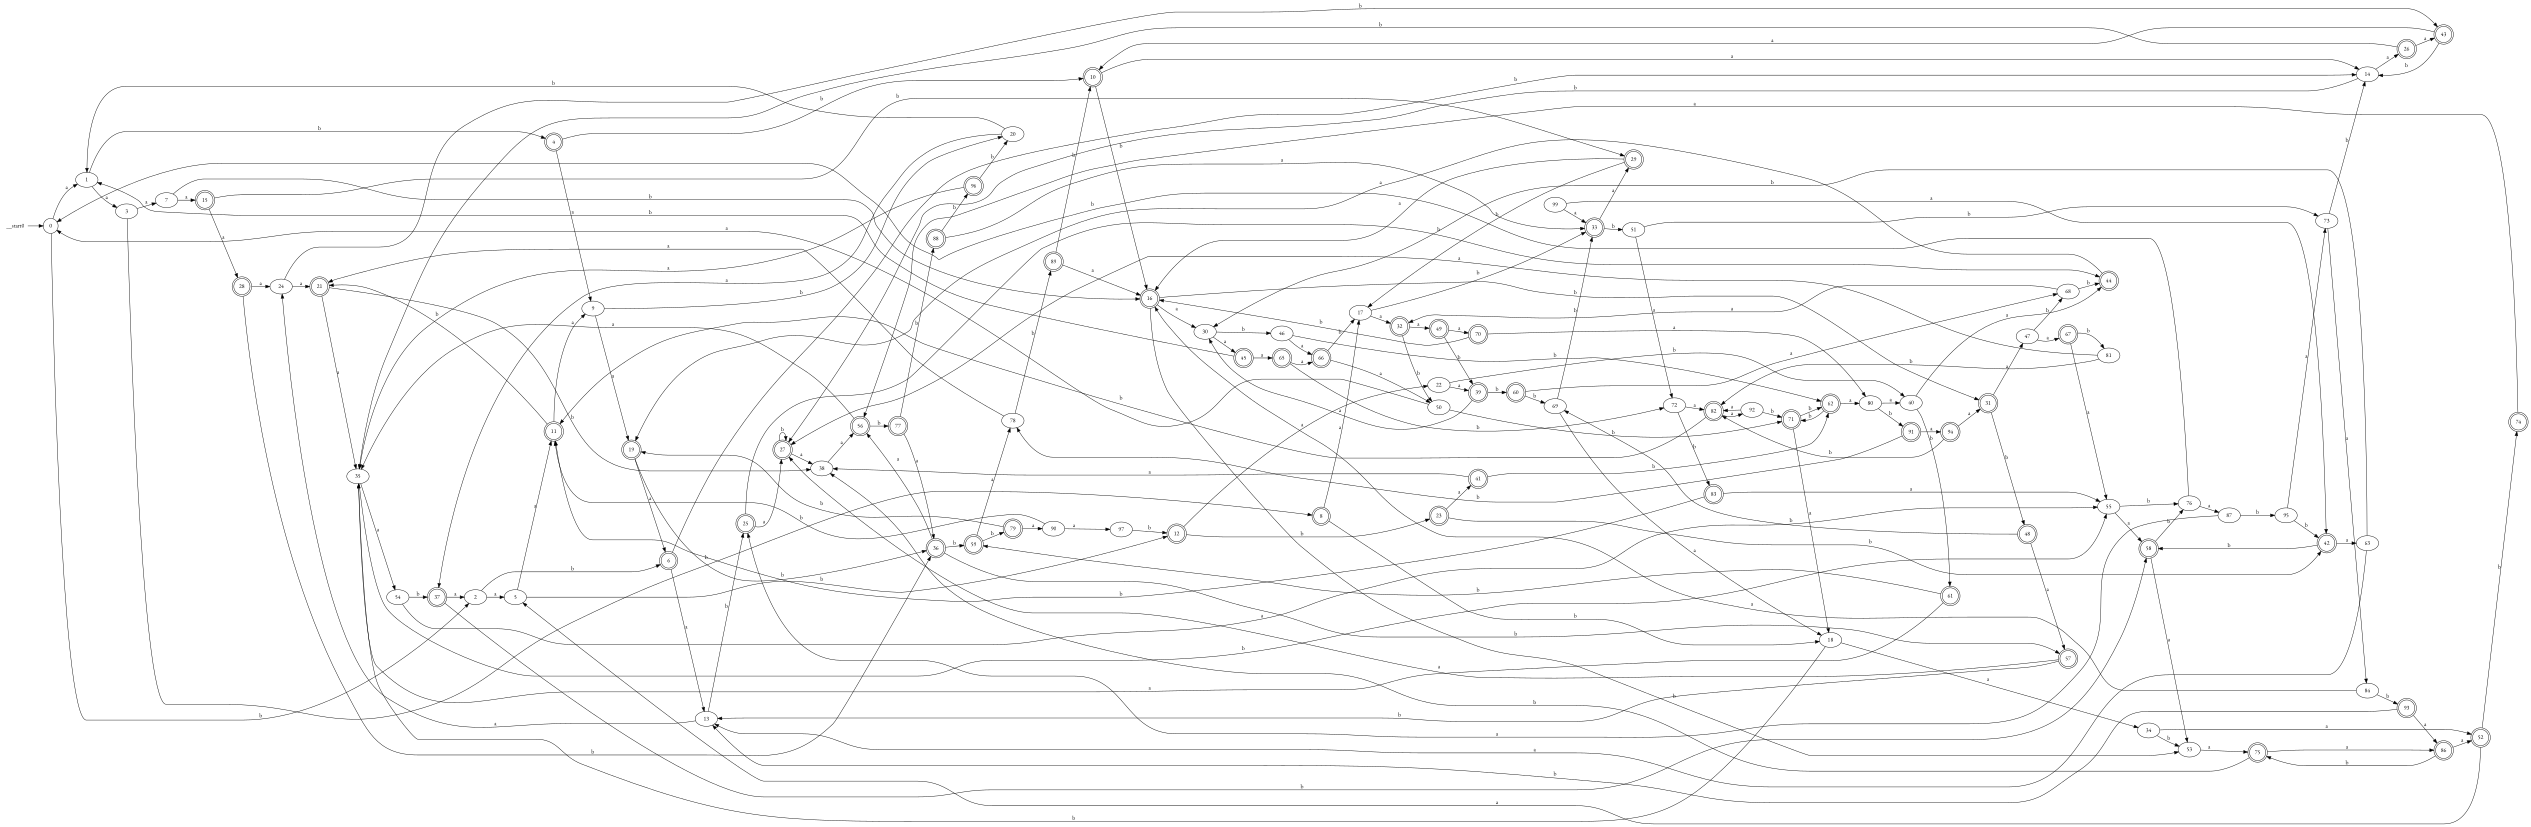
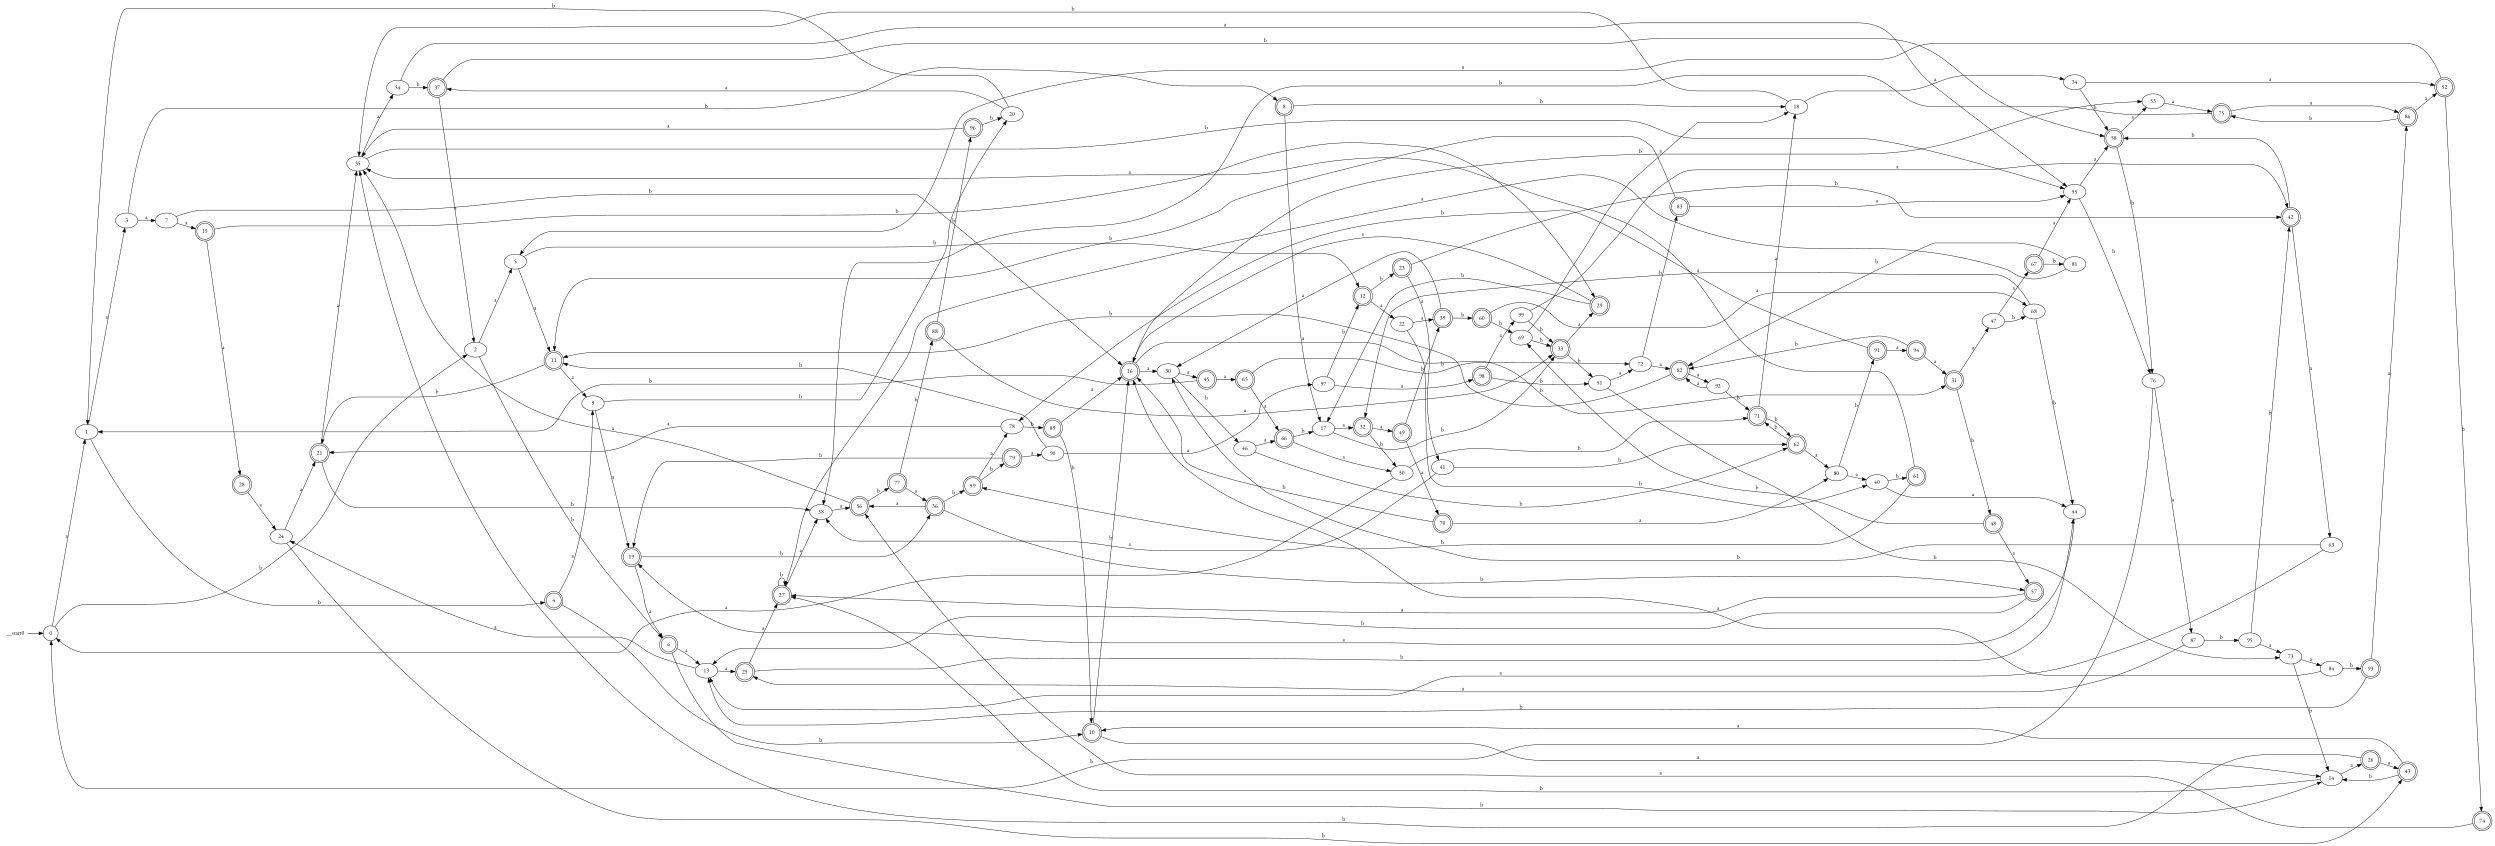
edge "99" -> "33": label "a" -> "b"
node "44": shape doublecircle -> ellipse
node "98": added
node "41": shape doublecircle -> ellipse
edge "13" -> "25": label "b" -> "a"
edge "34" -> "53": now "34" -> "58"
edge "28" -> "36": removed, label "b"
